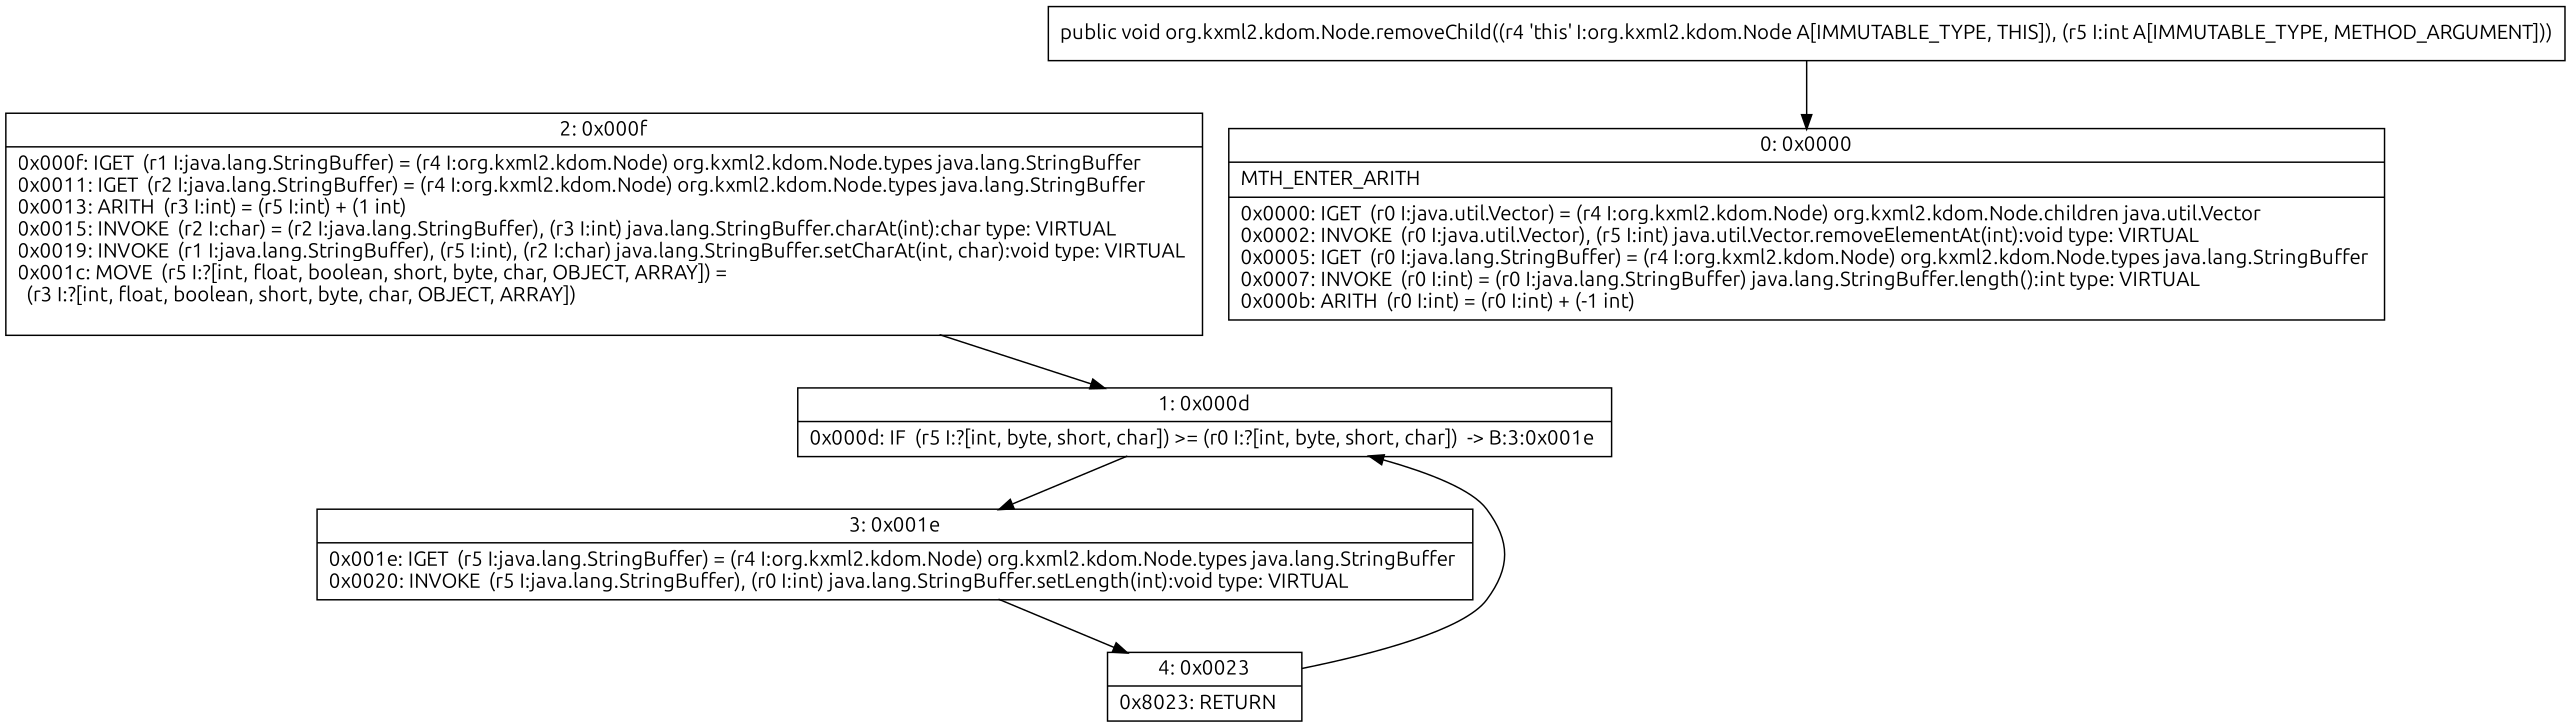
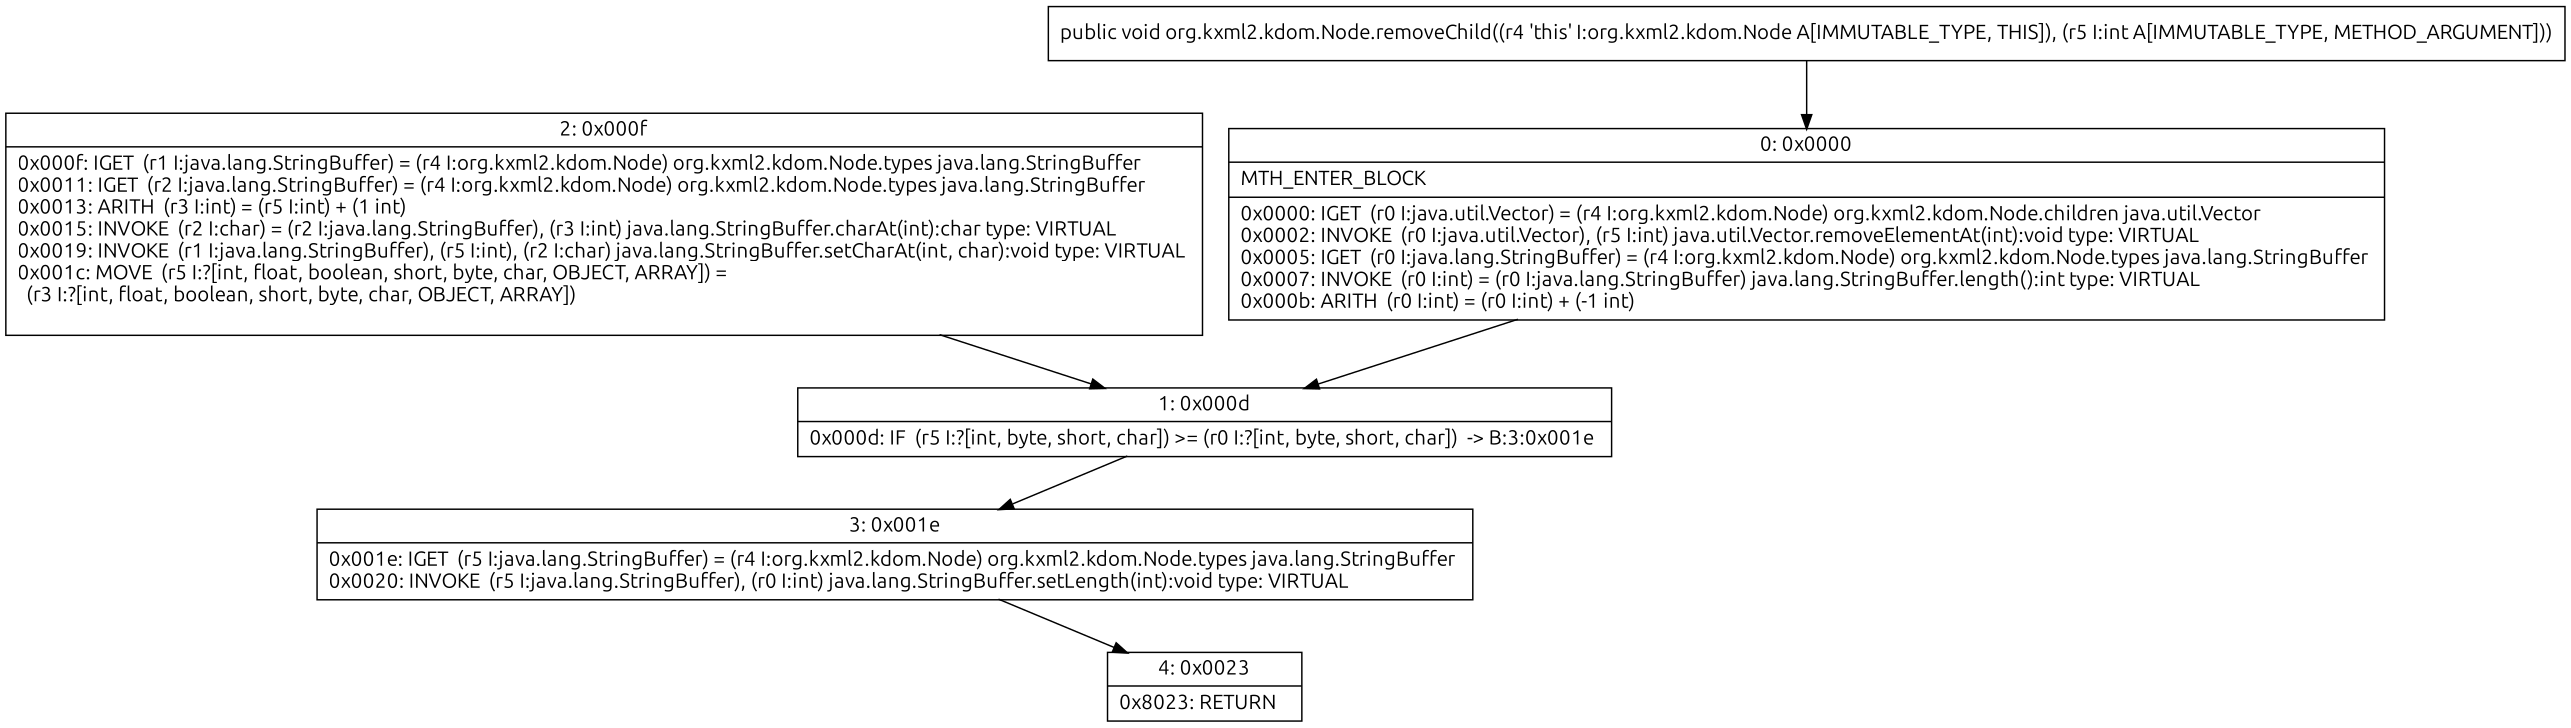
node "0: 0x0000": text "MTH_ENTER_ARITH" -> "MTH_ENTER_BLOCK"
edge "4: 0x0023" -> "1: 0x000d": now "0: 0x0000" -> "1: 0x000d"
